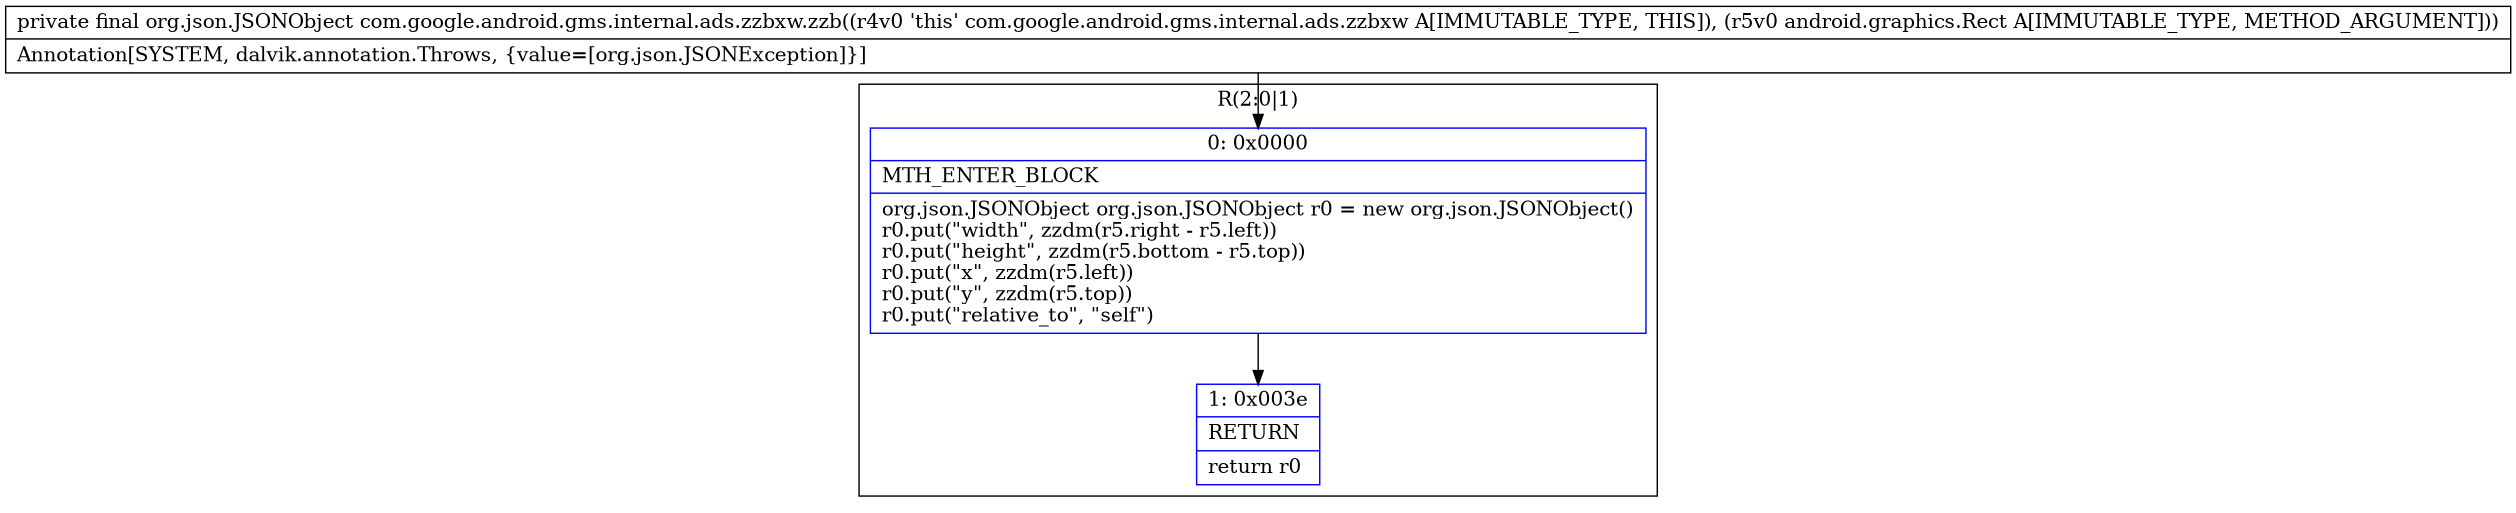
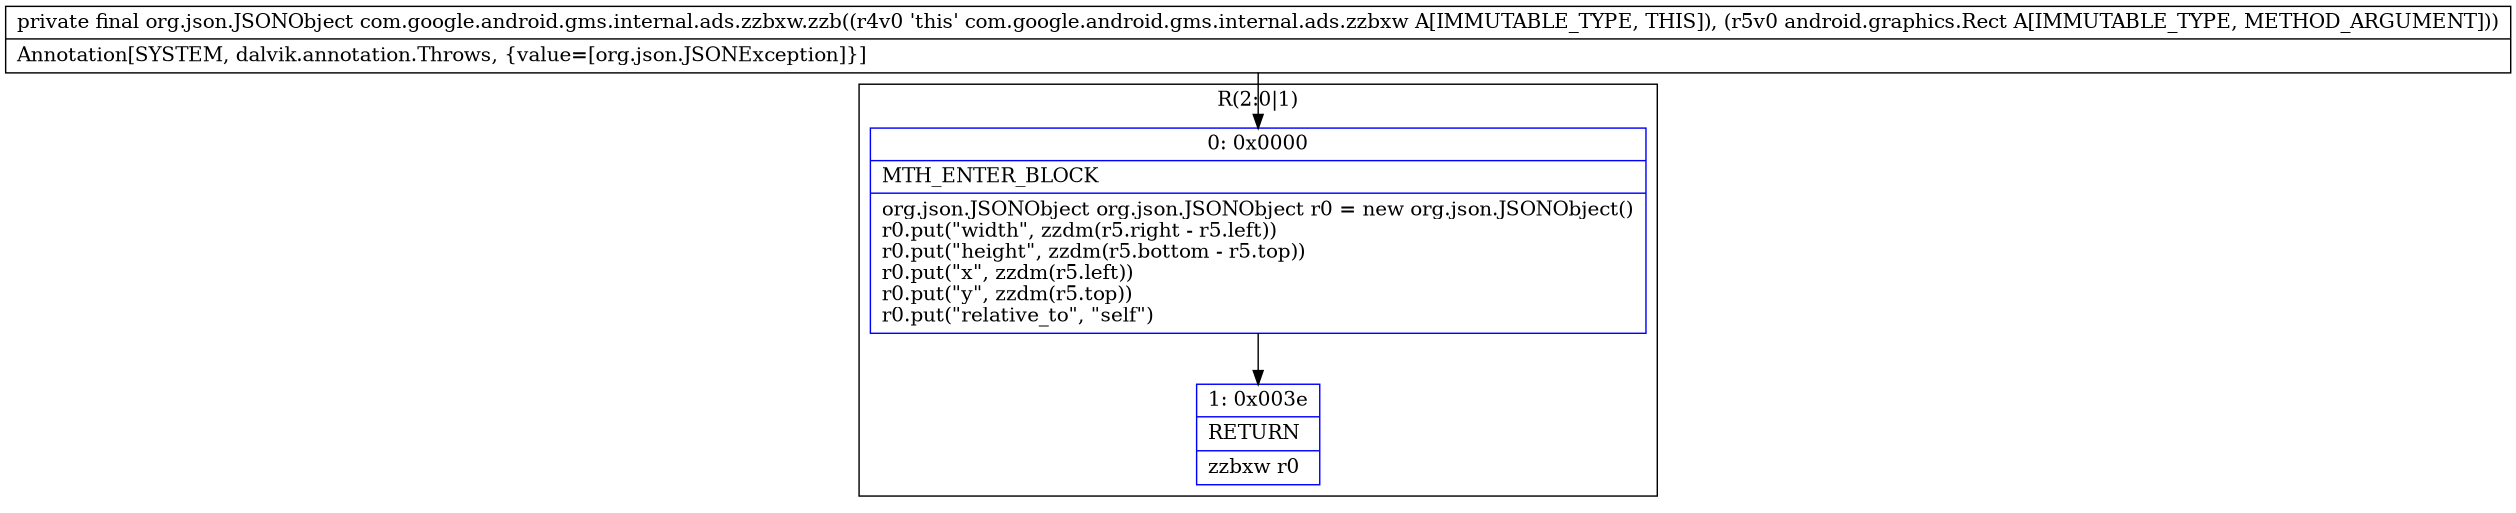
node "1: 0x003e": text "return r0" -> "zzbxw r0"
